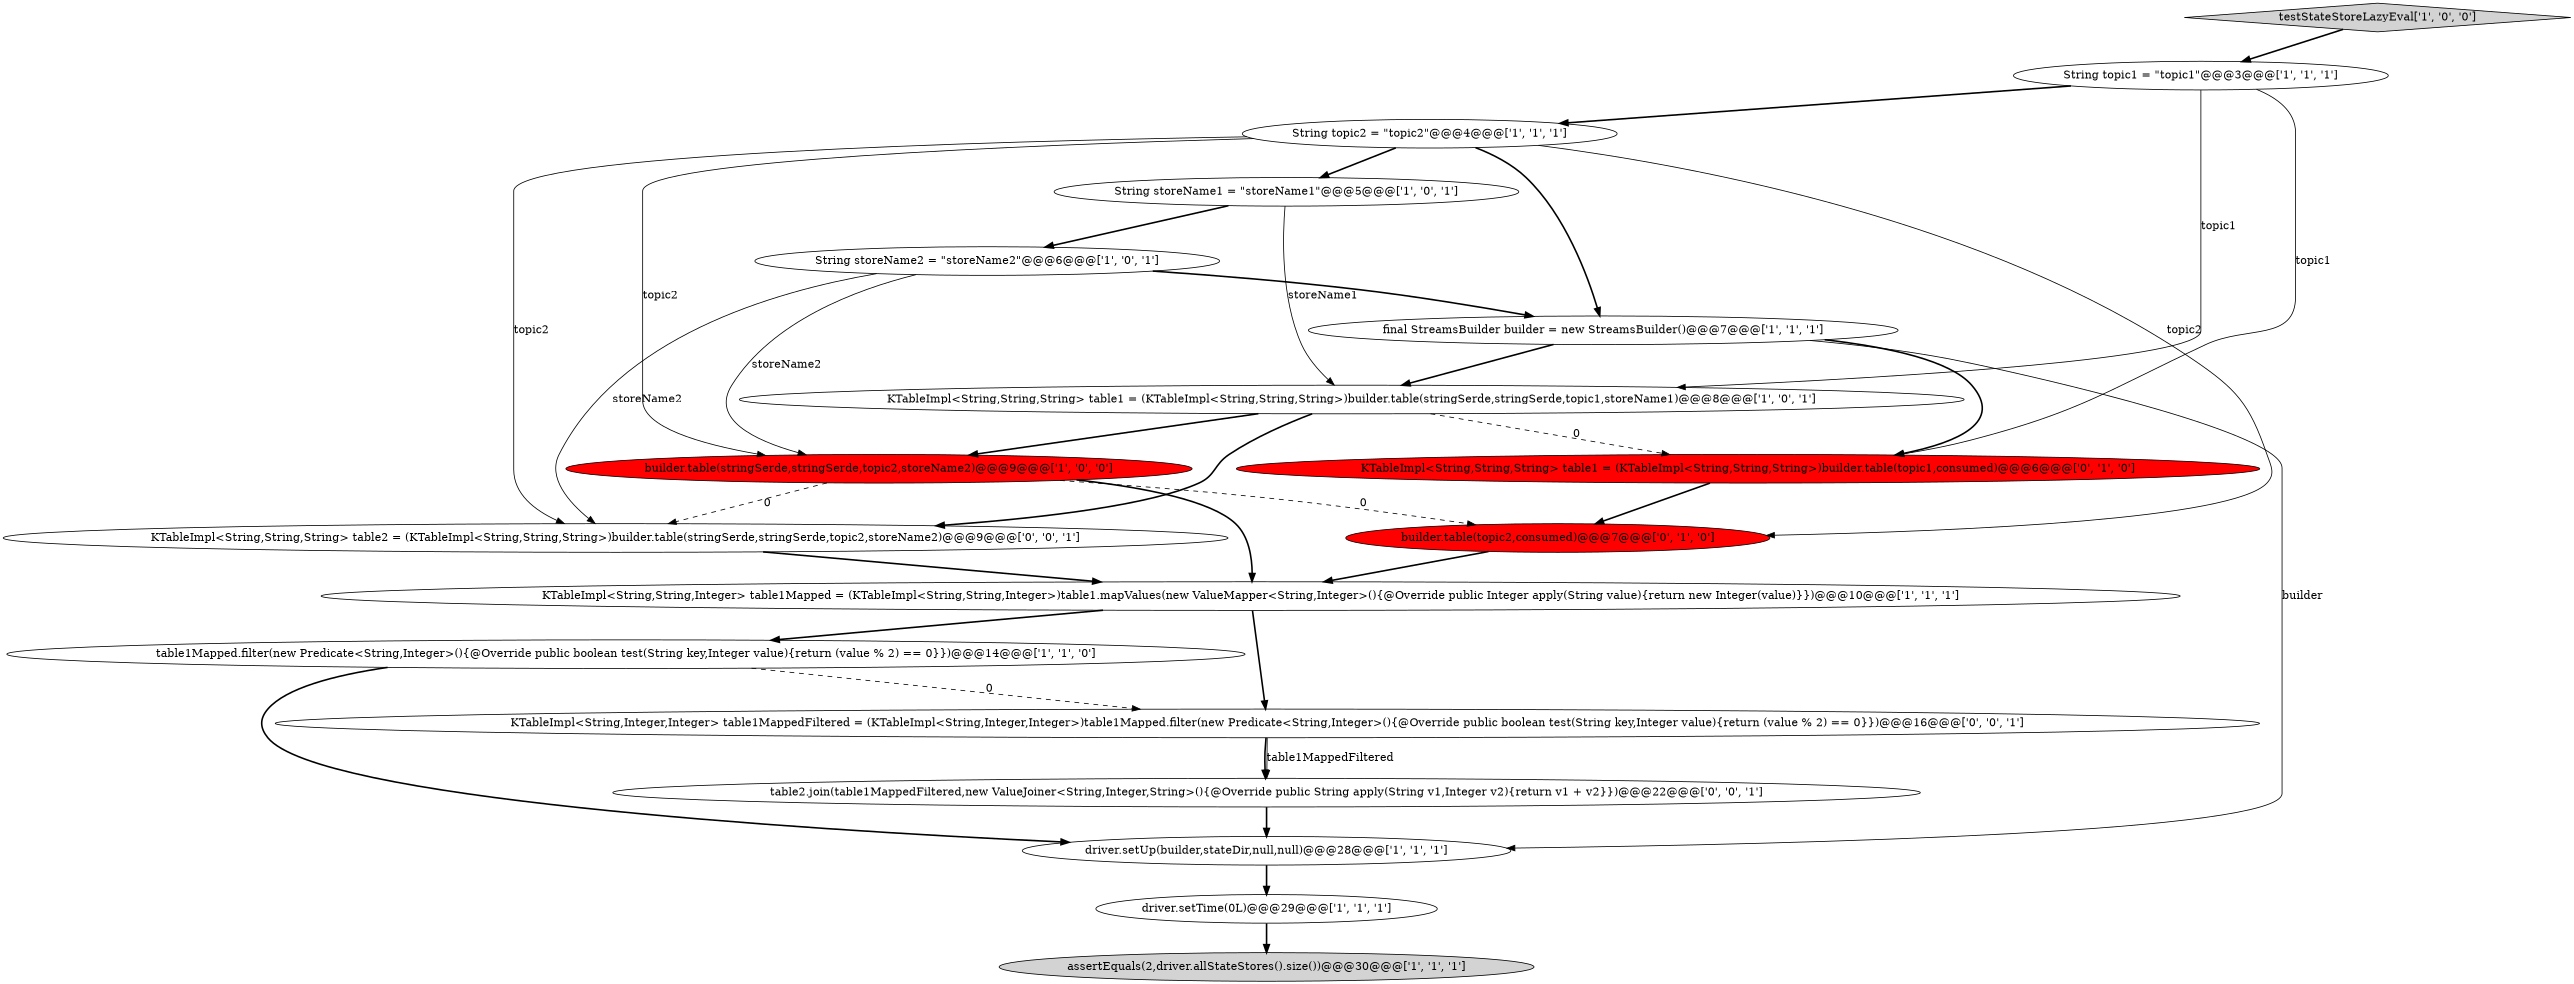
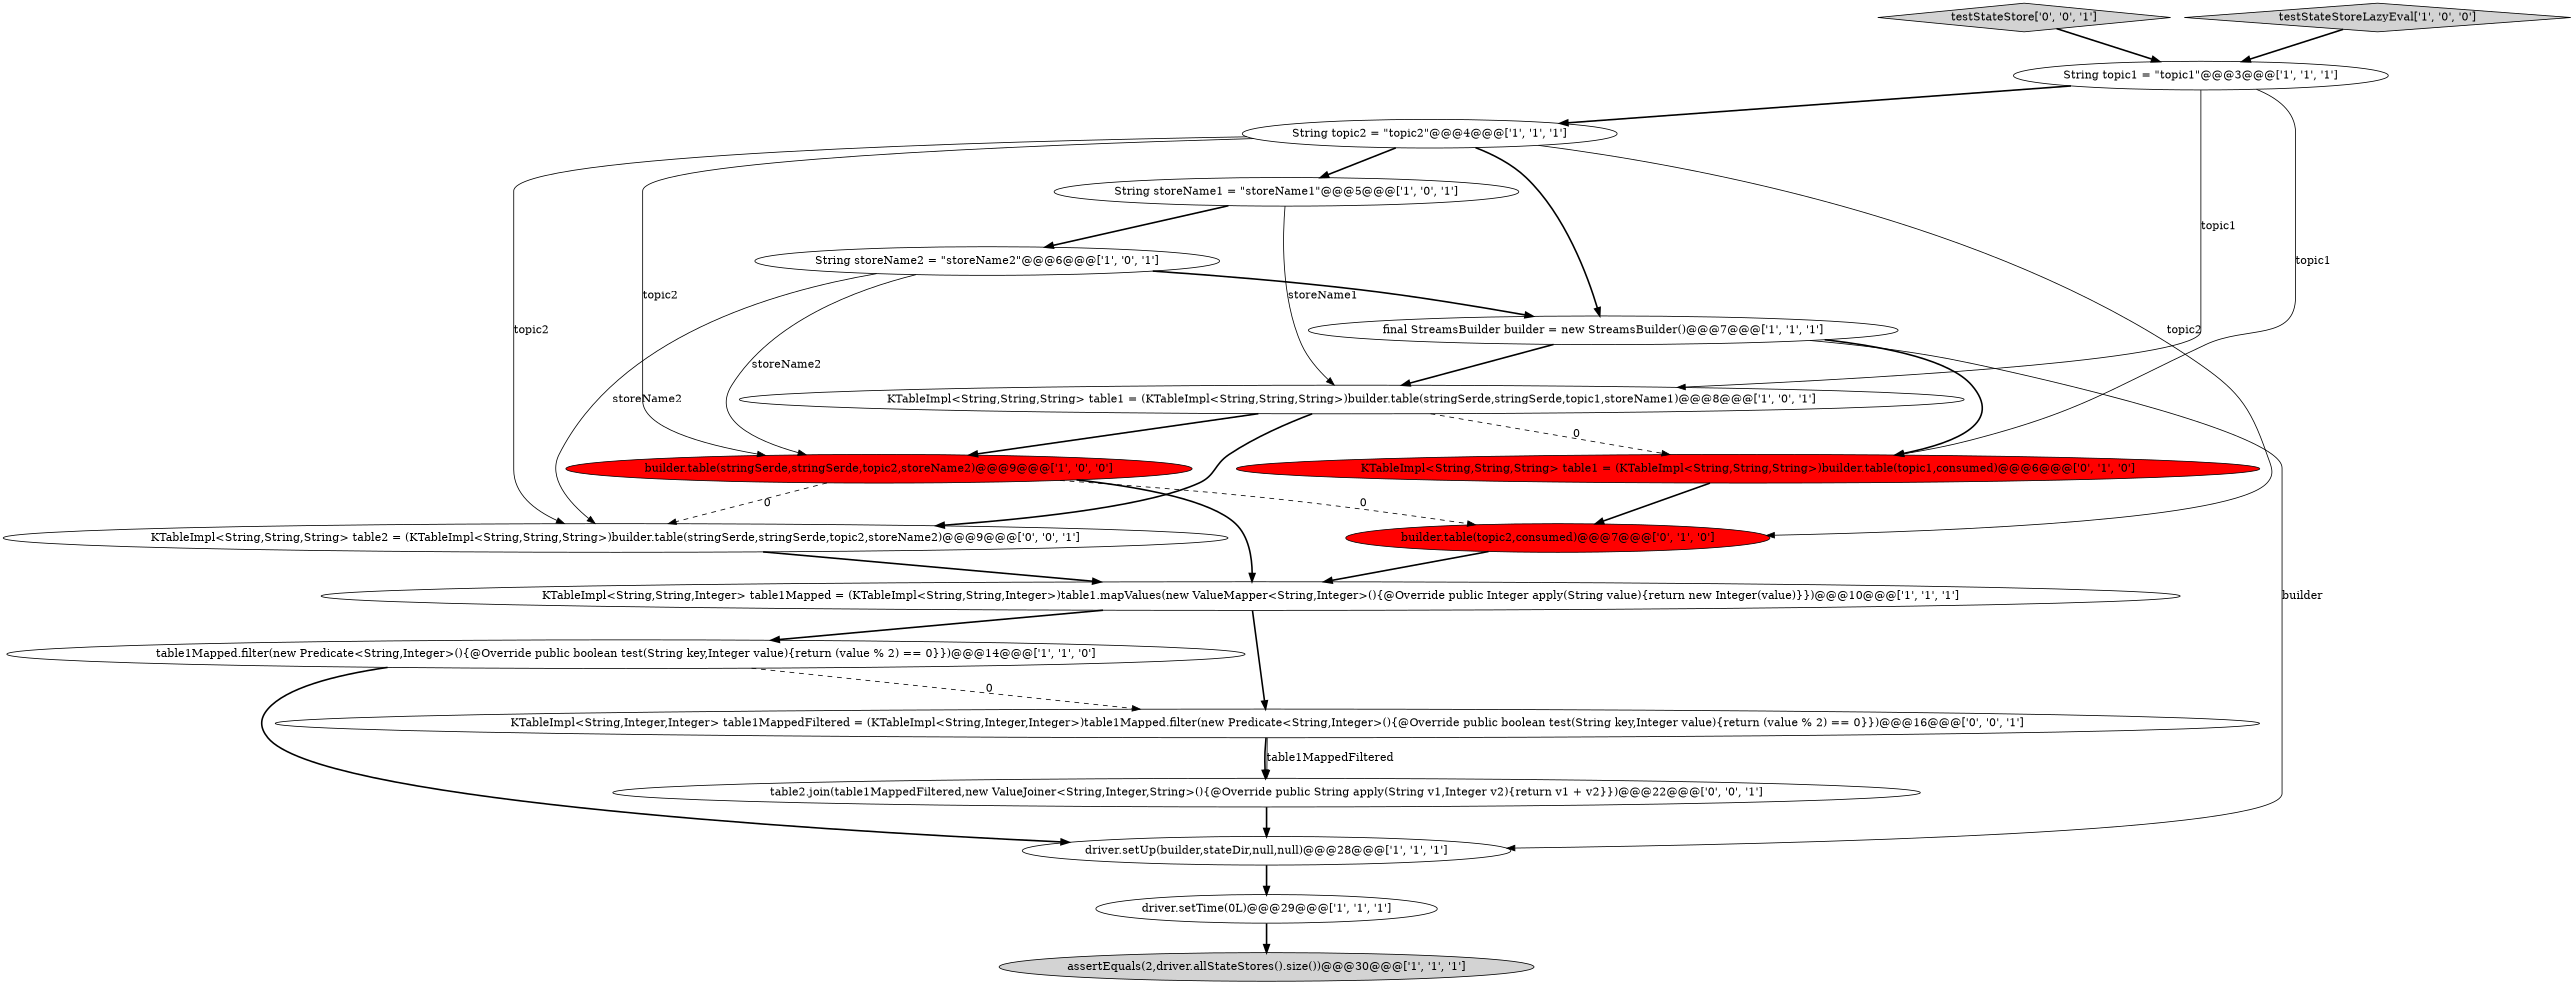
node "testStateStore['0', '0', '1']": added
